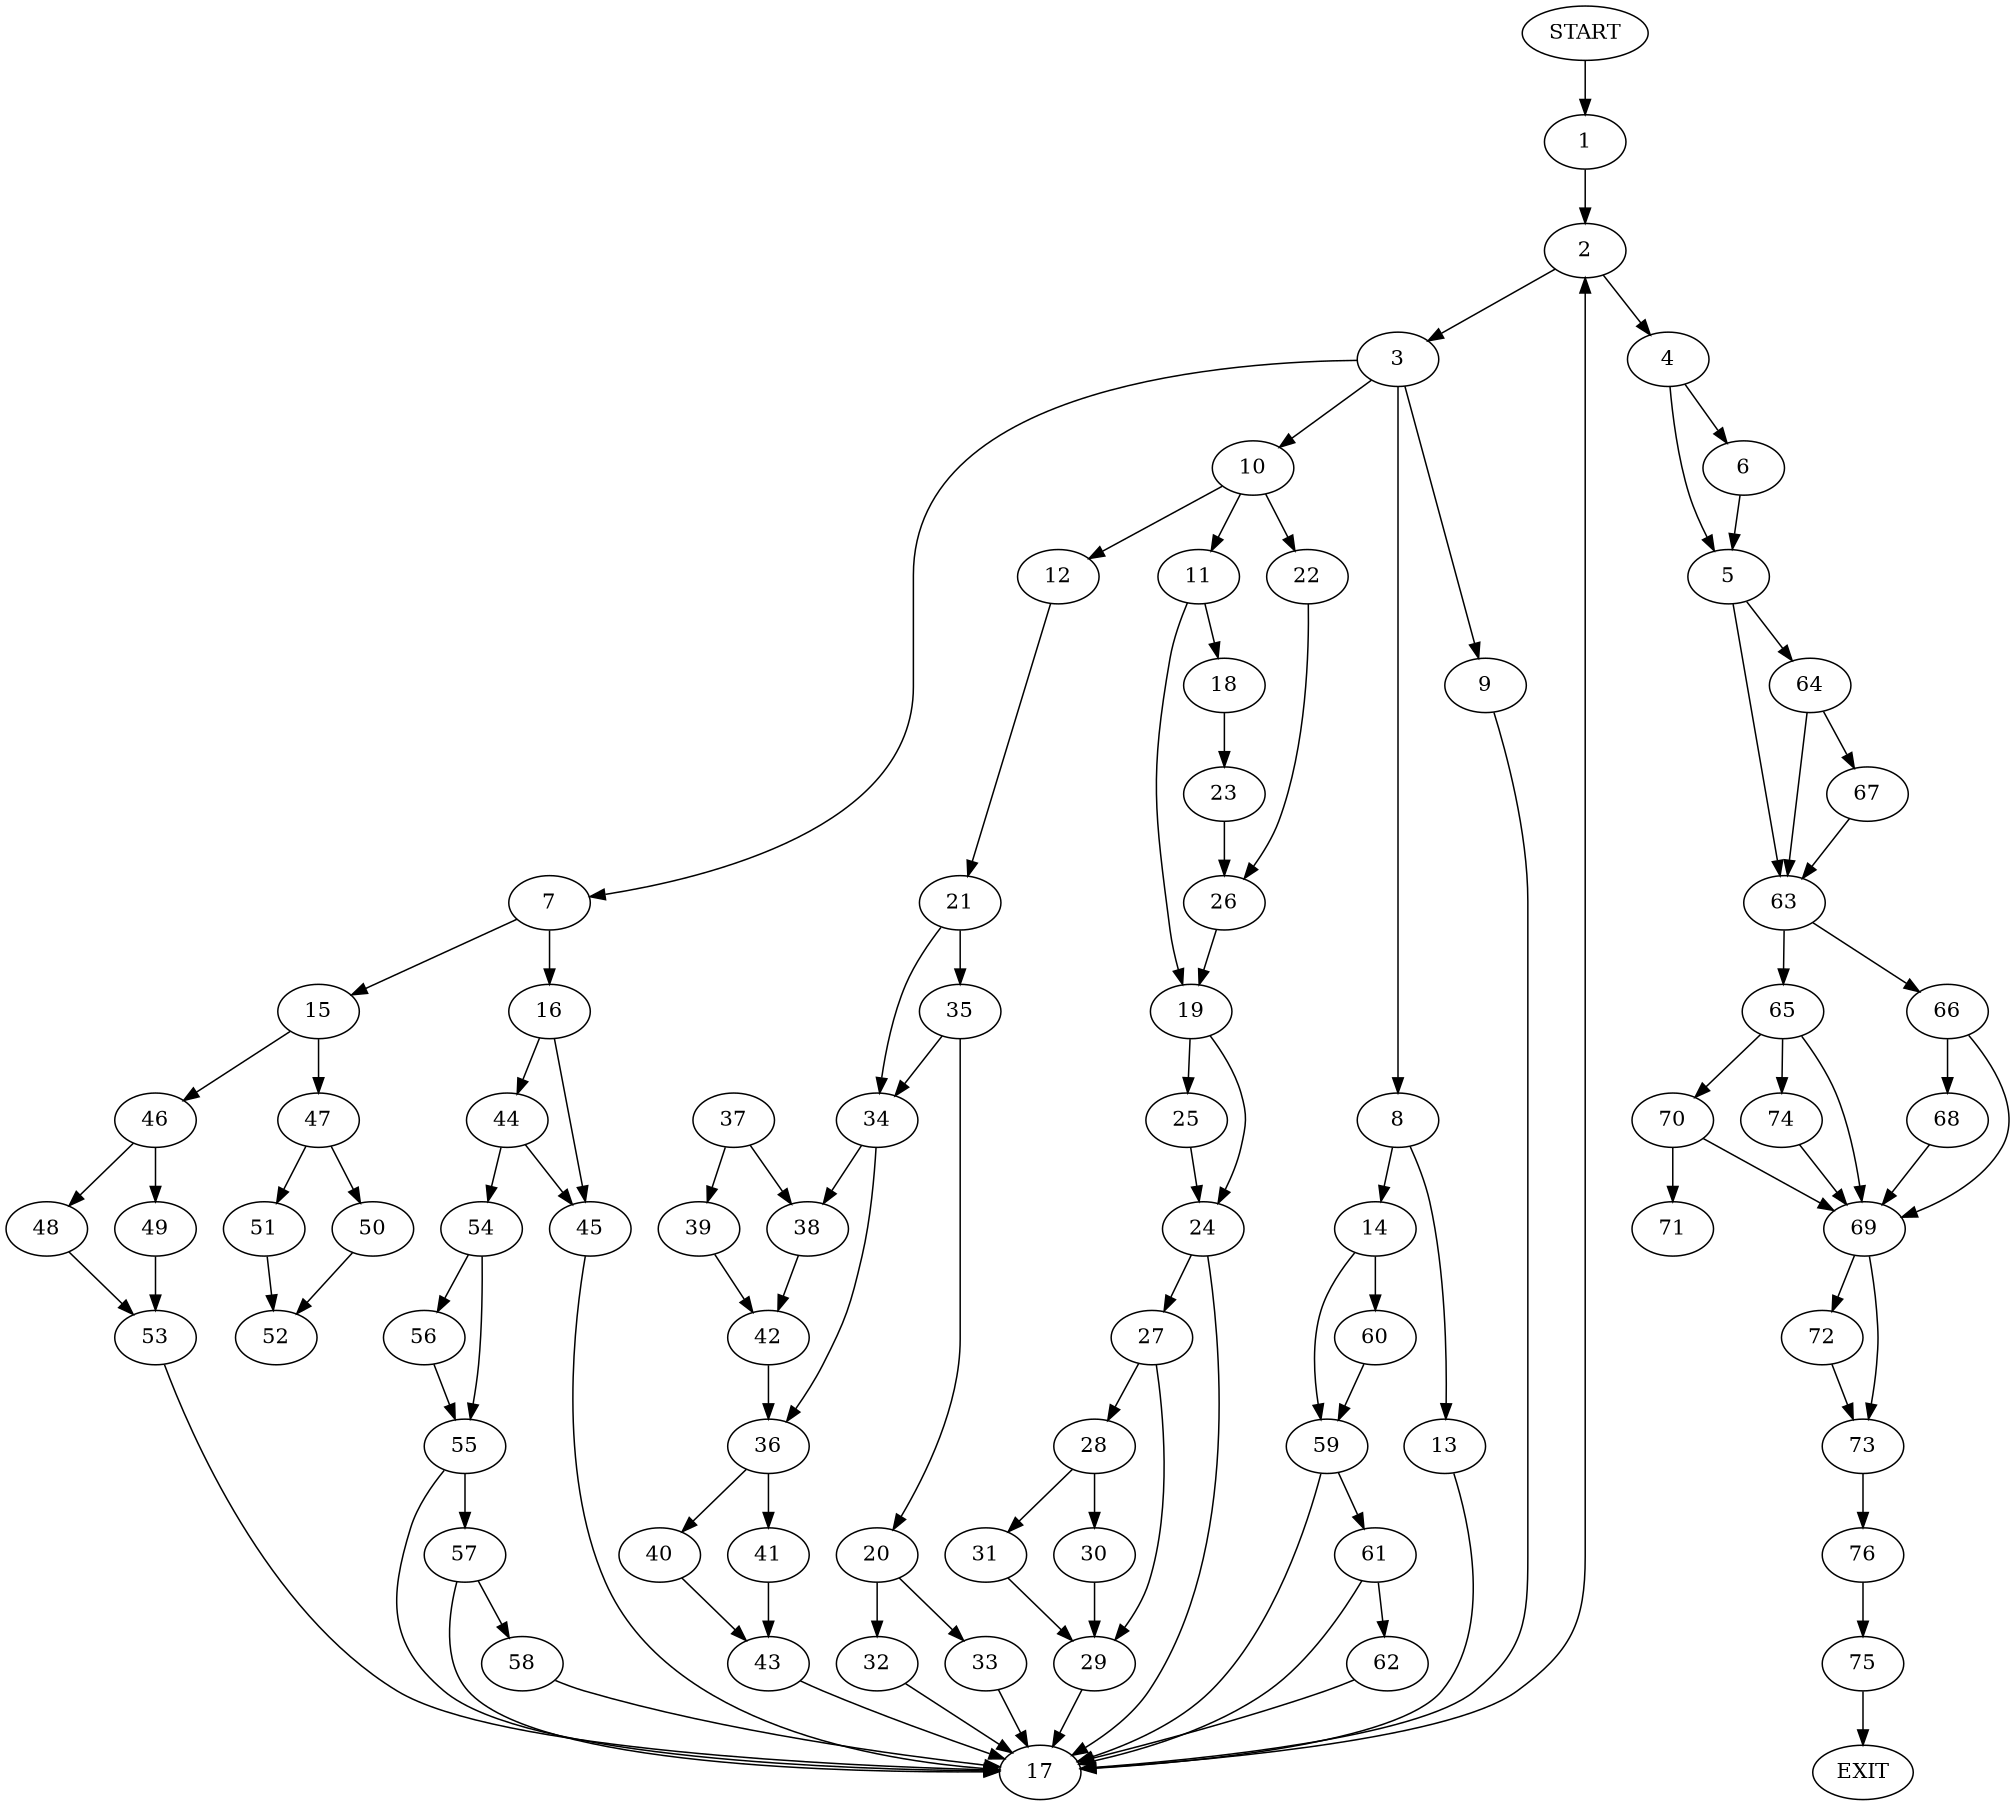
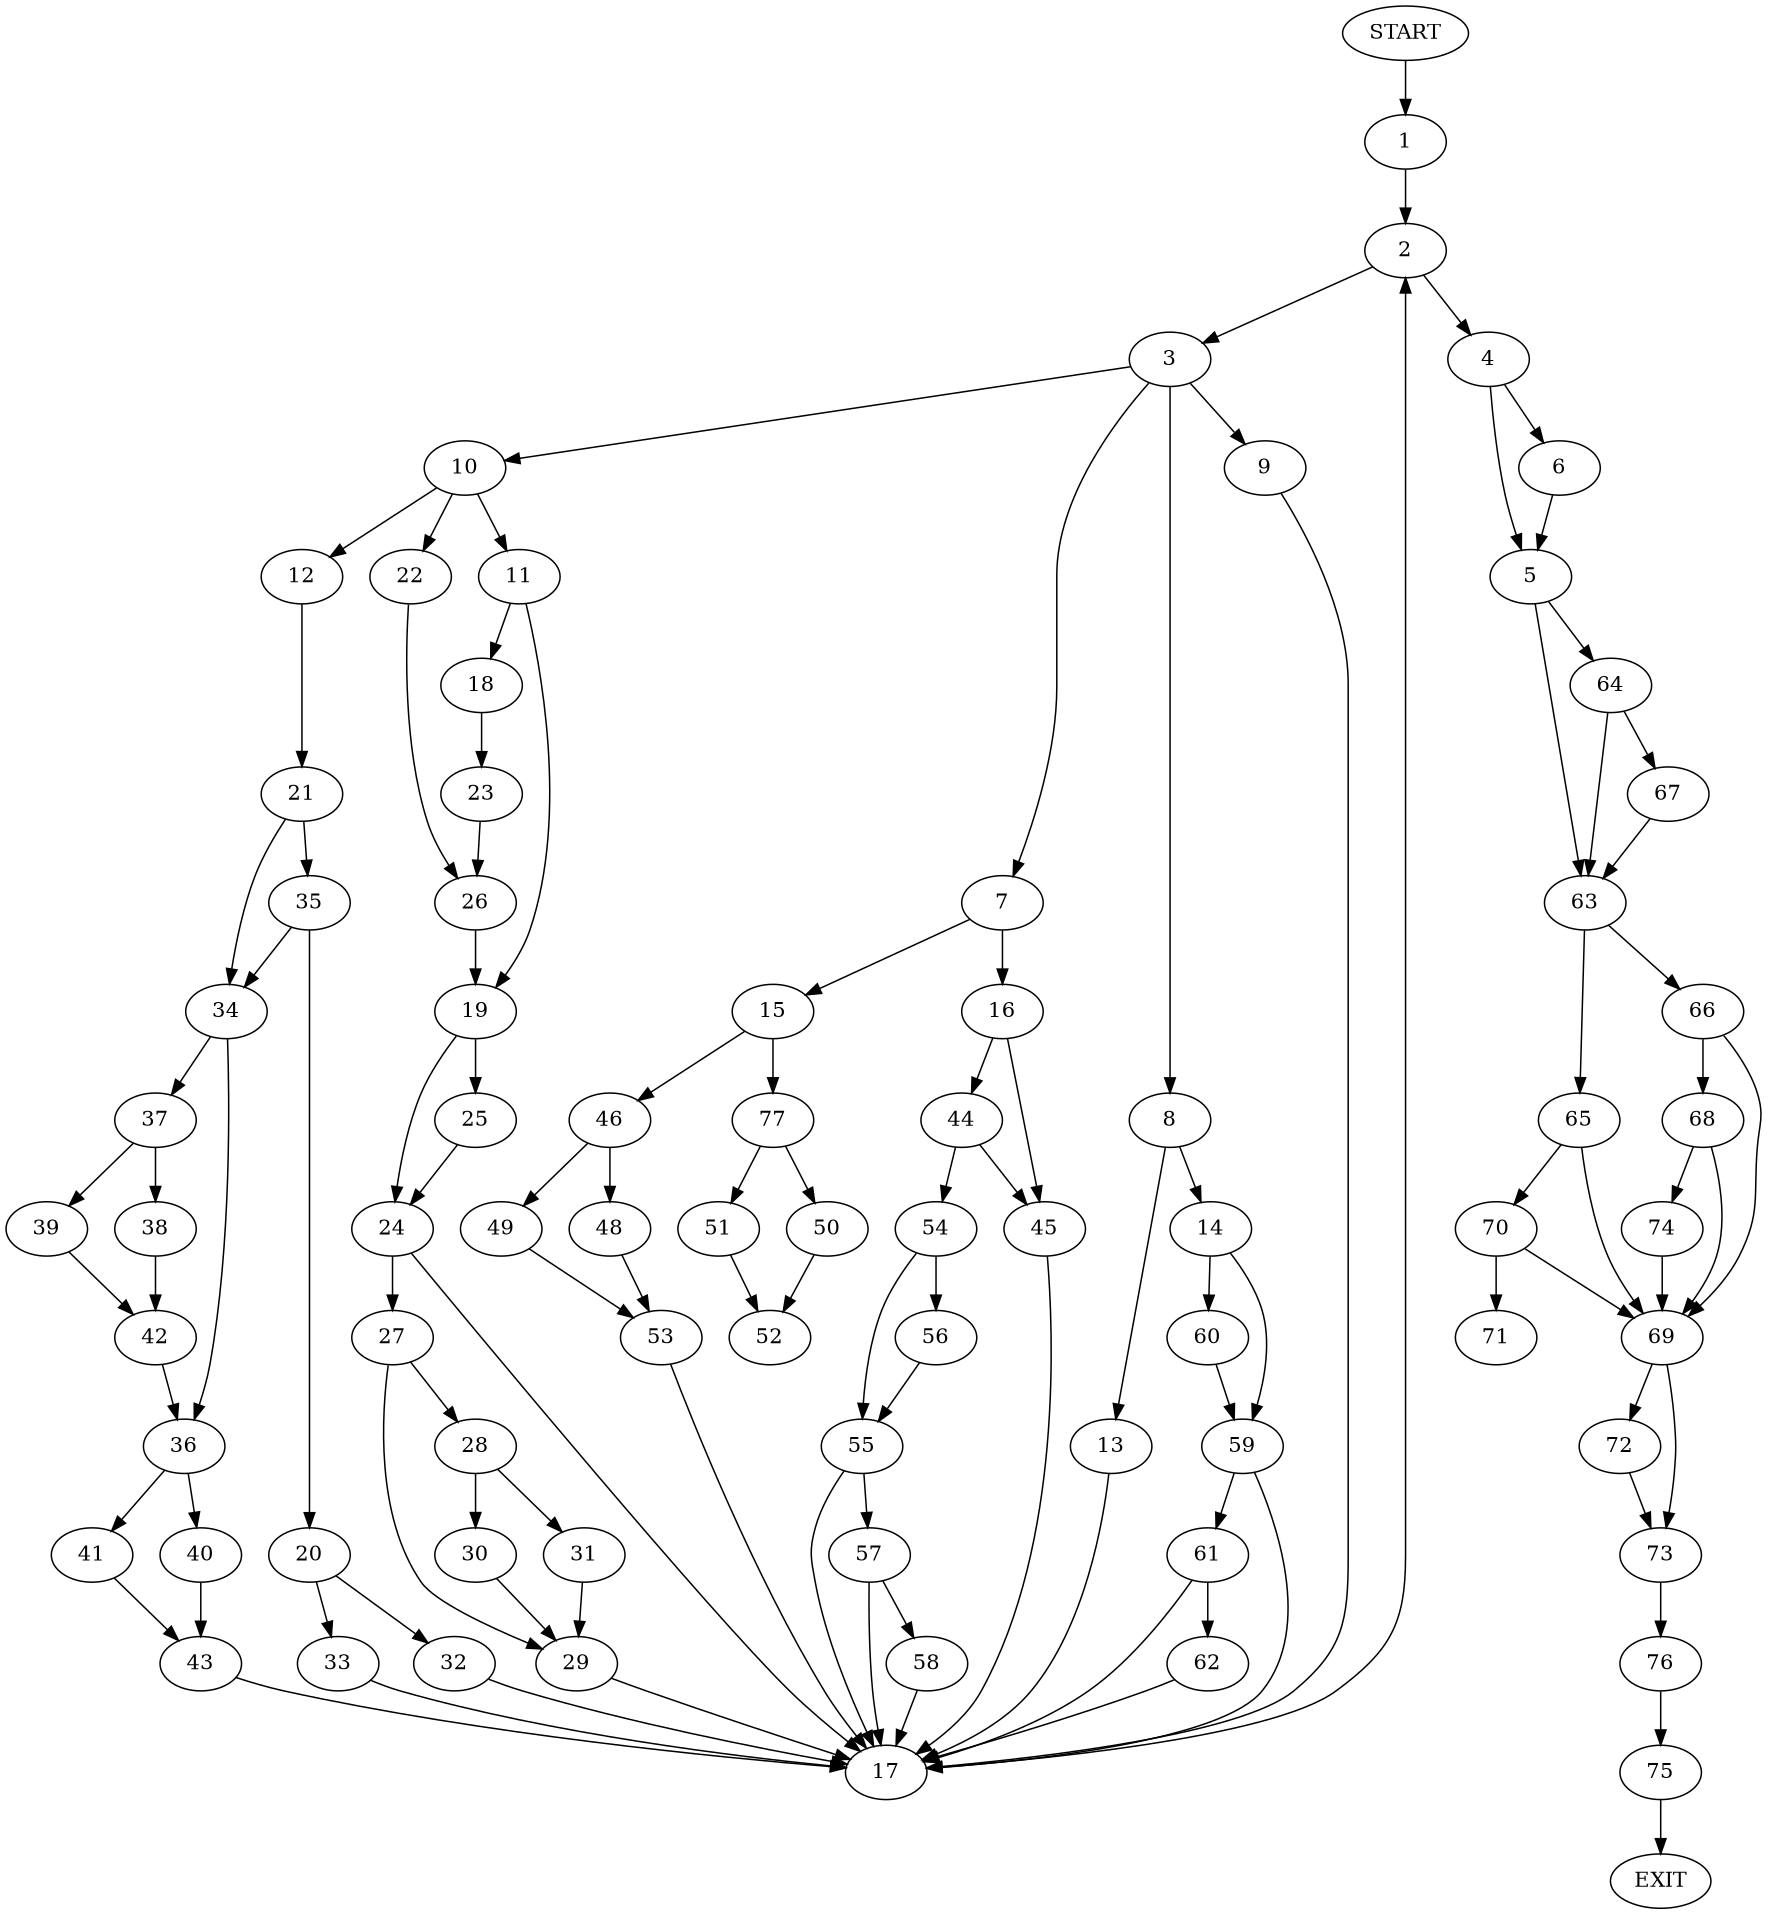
edge "65" -> "74": now "68" -> "74"
node "47": label "47" -> "77"
edge "34" -> "38": now "34" -> "37"
